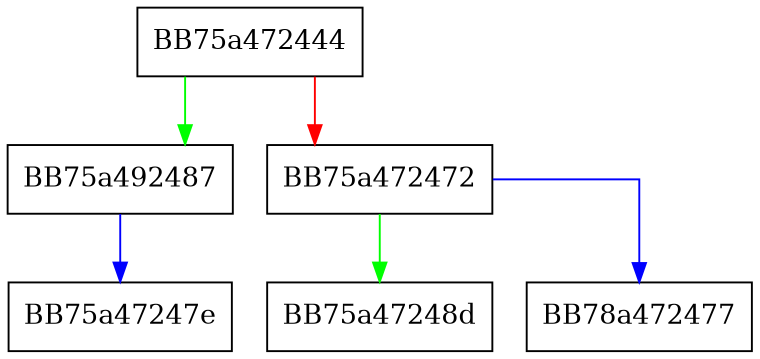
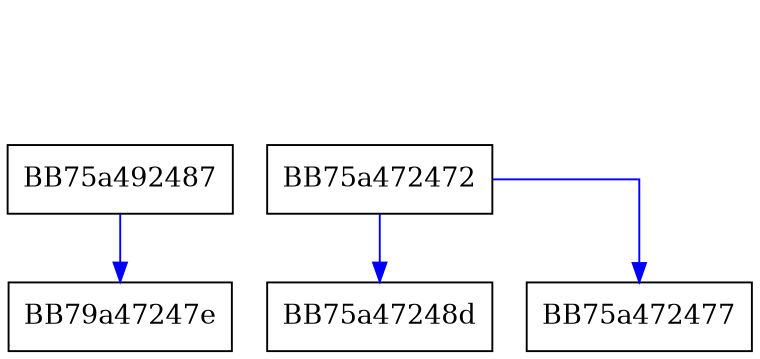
node "BB75a472444": removed
edge "BB75a472472" -> "BB75a47248d": color green -> blue
node "BB75a47247e": label "BB75a47247e" -> "BB79a47247e"
node "BB78a472477": label "BB78a472477" -> "BB75a472477"
